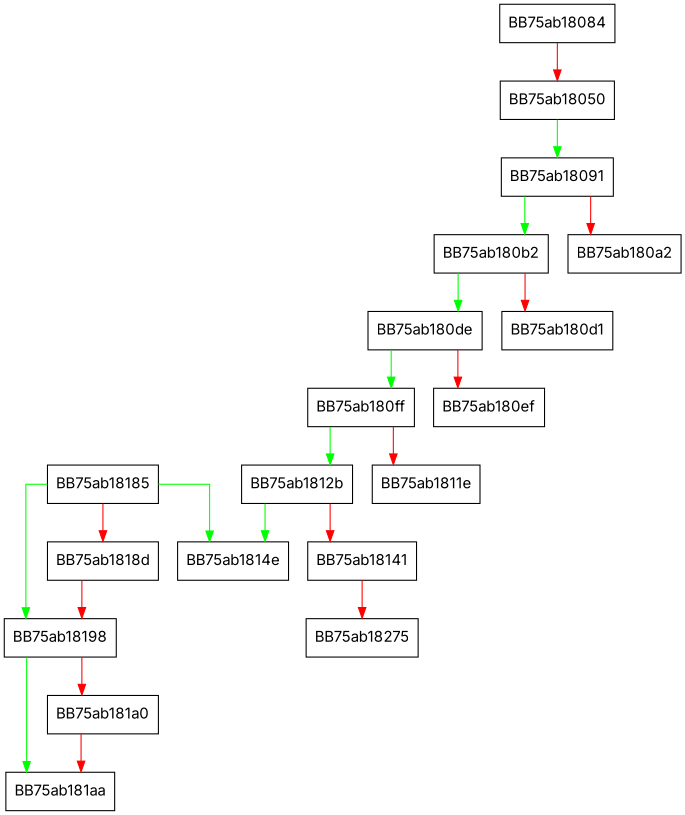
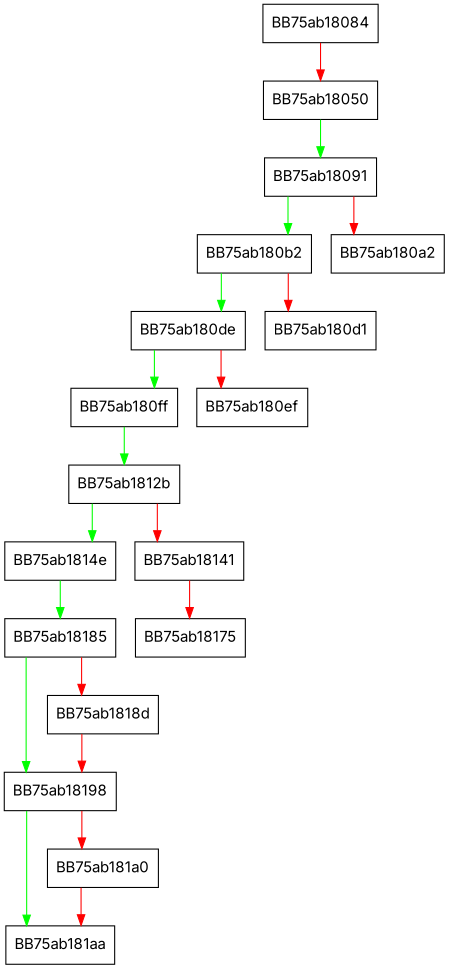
edge "BB75ab18185" -> "BB75ab1814e": reversed
node "BB75ab1811e": removed
node "BB75ab18275": label "BB75ab18275" -> "BB75ab18175"
